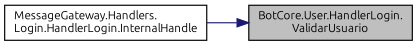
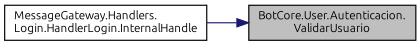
node "BotCore.User.HandlerLogin. ValidarUsuario": label "BotCore.User.HandlerLogin. ValidarUsuario" -> "BotCore.User.Autenticacion. ValidarUsuario"
